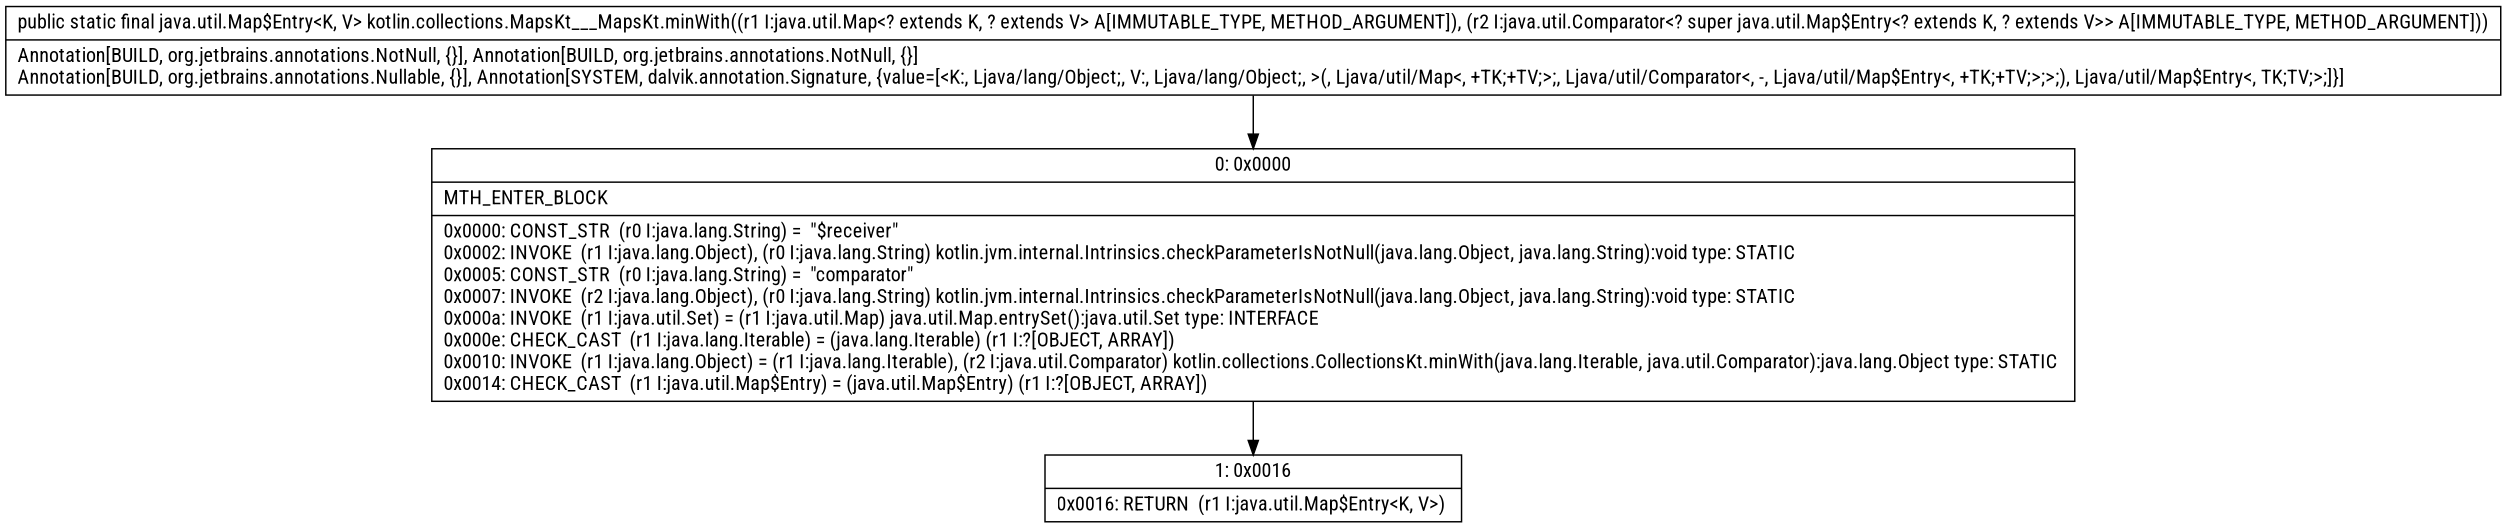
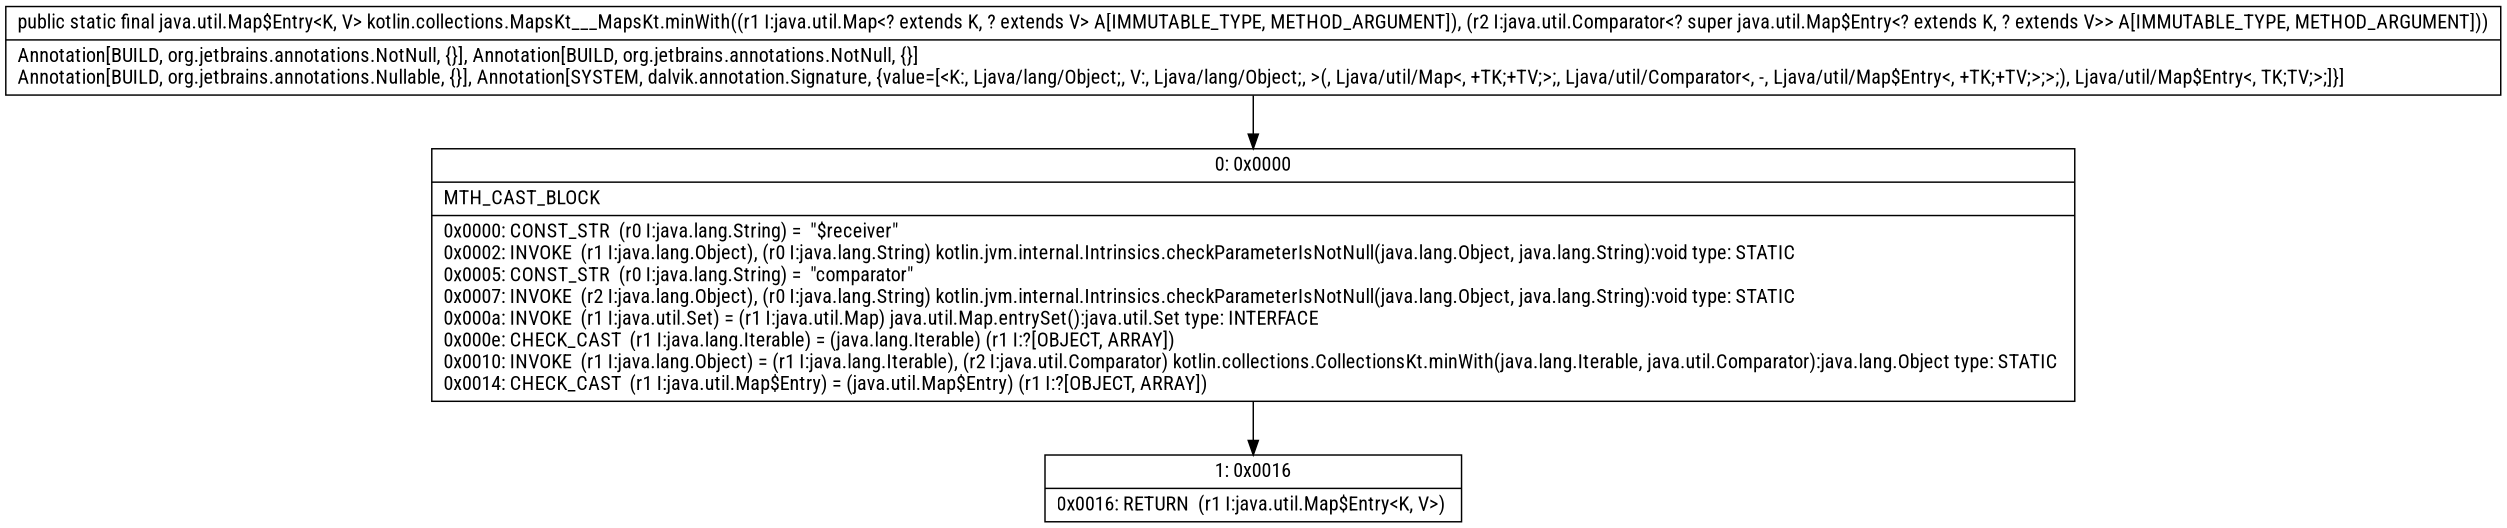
node "0: 0x0000": text "MTH_ENTER_BLOCK" -> "MTH_CAST_BLOCK"
